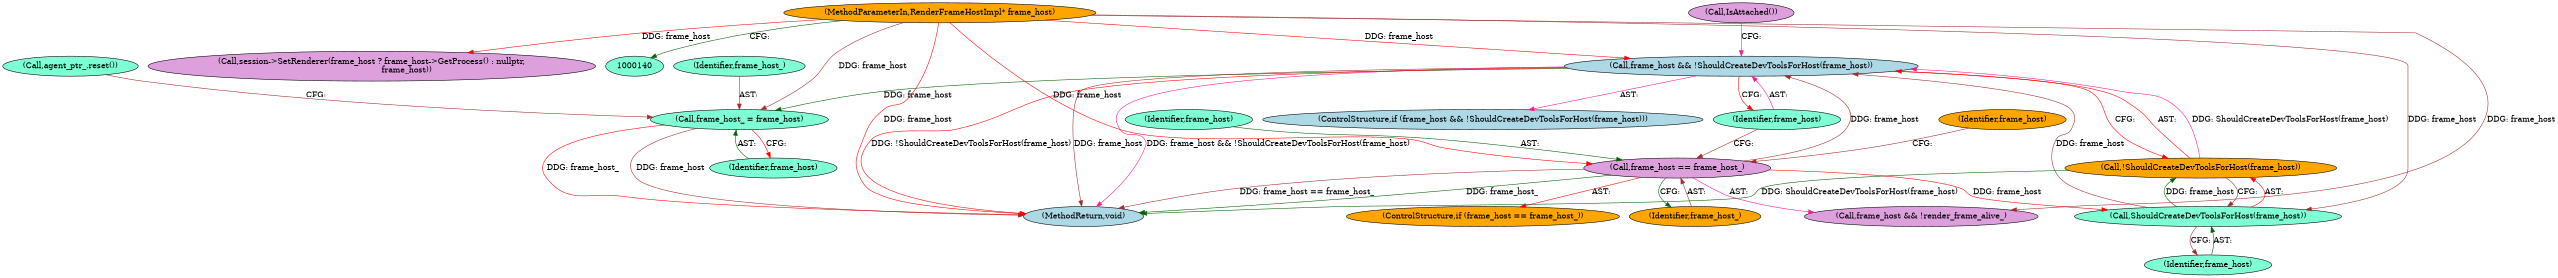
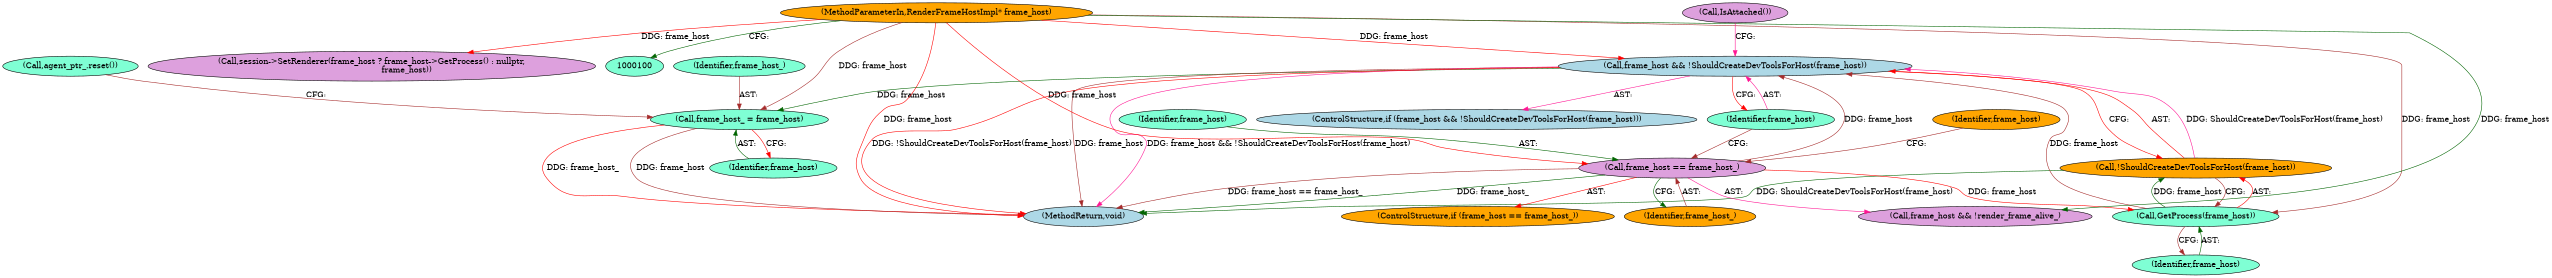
edge "(MethodParameterIn,RenderFrameHostImpl* frame_host)" -> "(Call,frame_host && !render_frame_alive_)": color brown -> darkgreen
node "1000140": label "1000140" -> "1000100"
node "(Call,ShouldCreateDevToolsForHost(frame_host))": label "(Call,ShouldCreateDevToolsForHost(frame_host))" -> "(Call,GetProcess(frame_host))"
